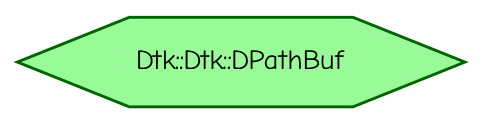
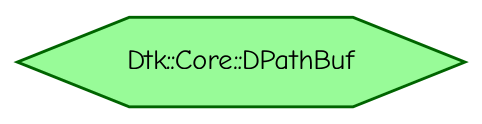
node "Dtk::Dtk::DPathBuf": label "Dtk::Dtk::DPathBuf" -> "Dtk::Core::DPathBuf"
